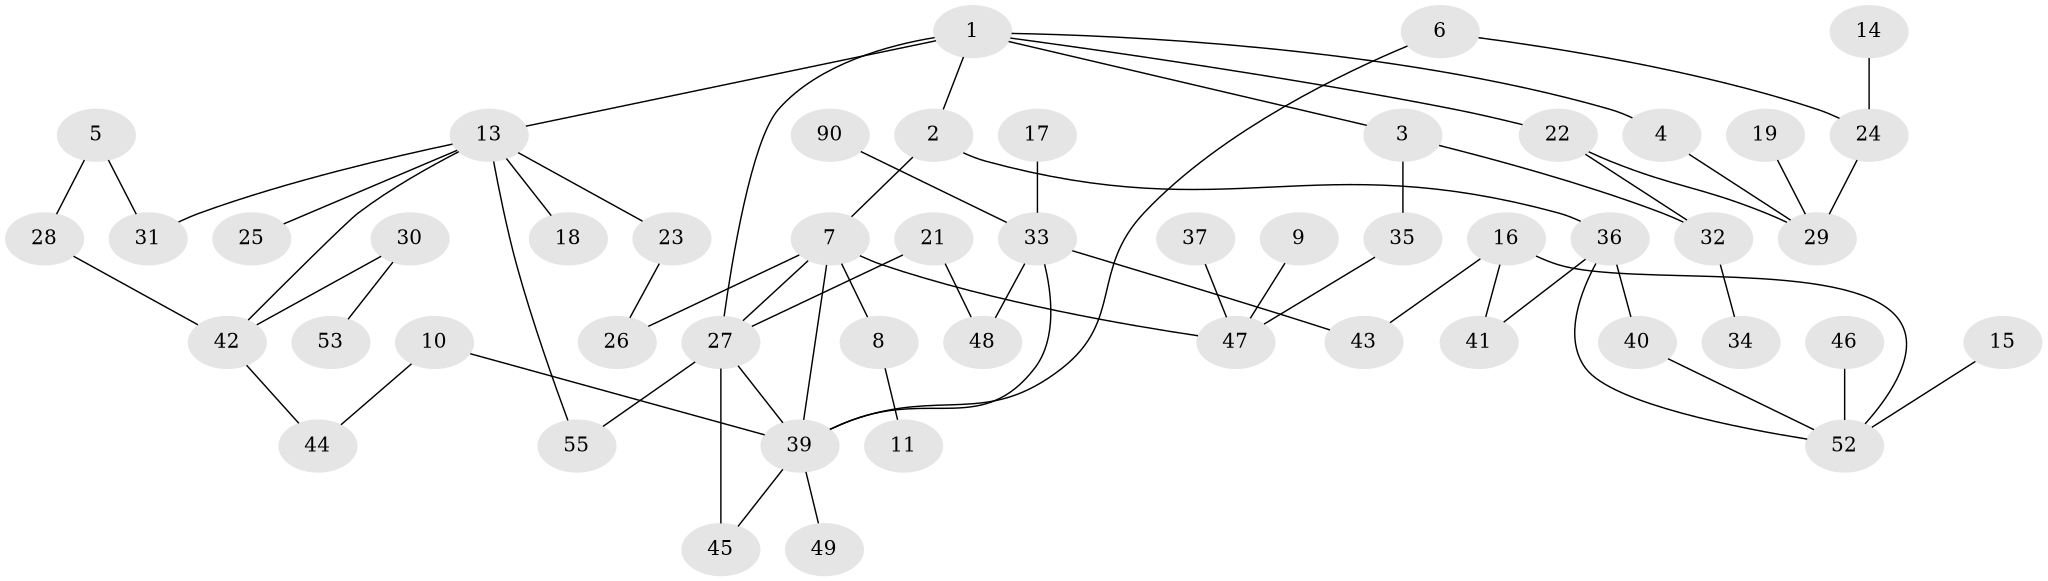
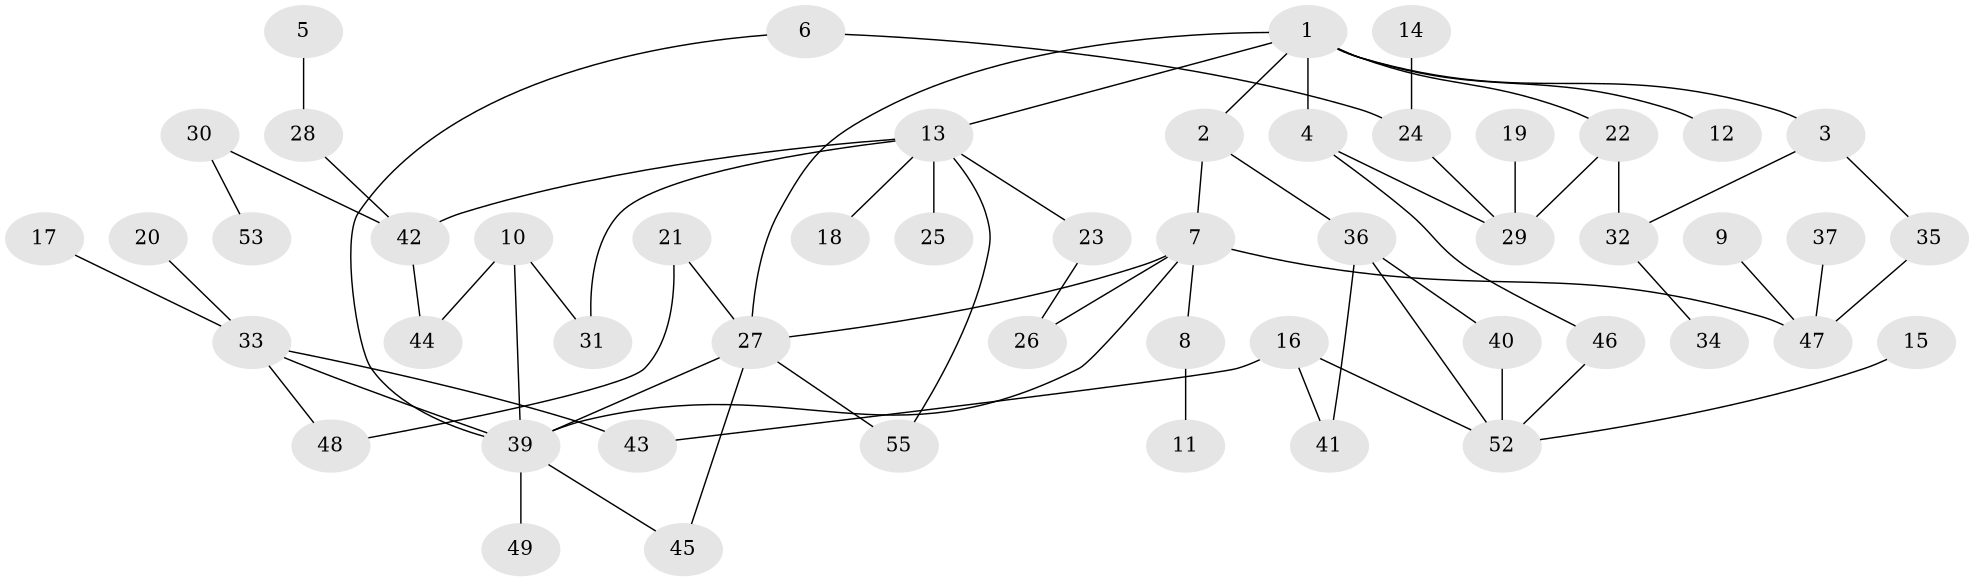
node "90": label "90" -> "20"
node "12": added
edge "5" -- "31": now "10" -- "31"
edge "4" -- "46": added
